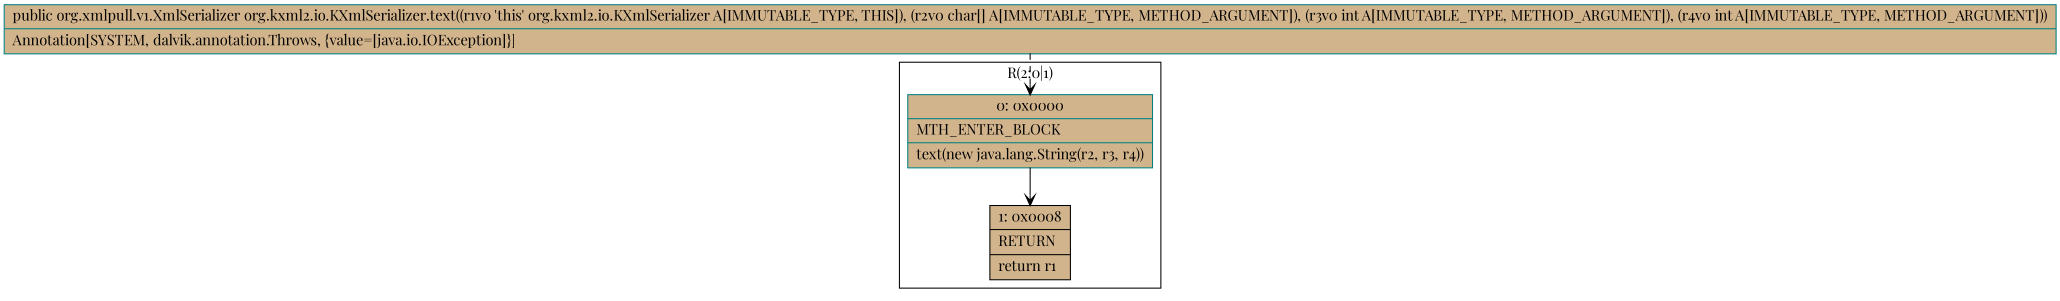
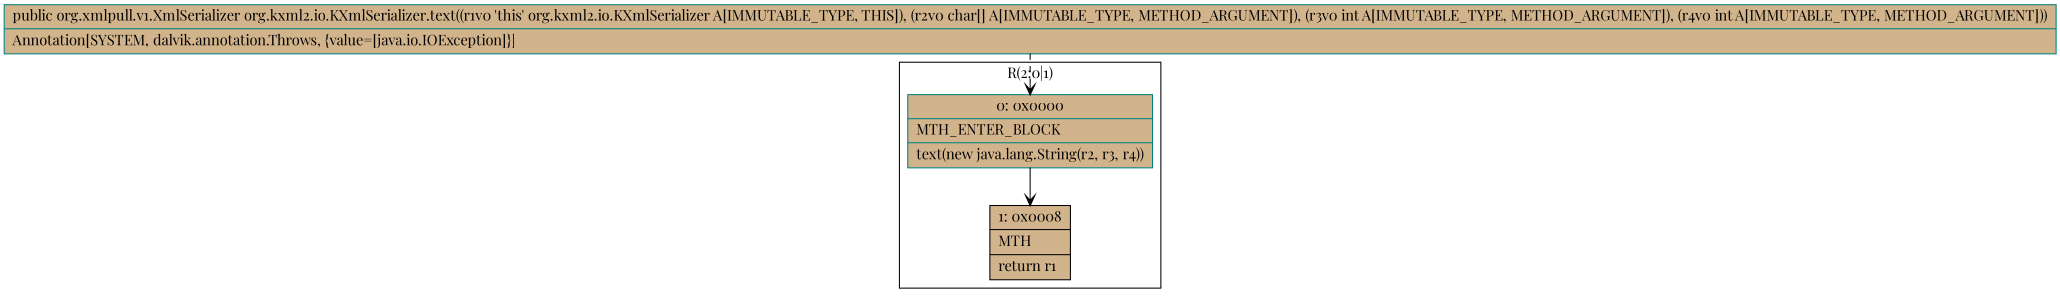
node "1: 0x0008": text "RETURN" -> "MTH"
